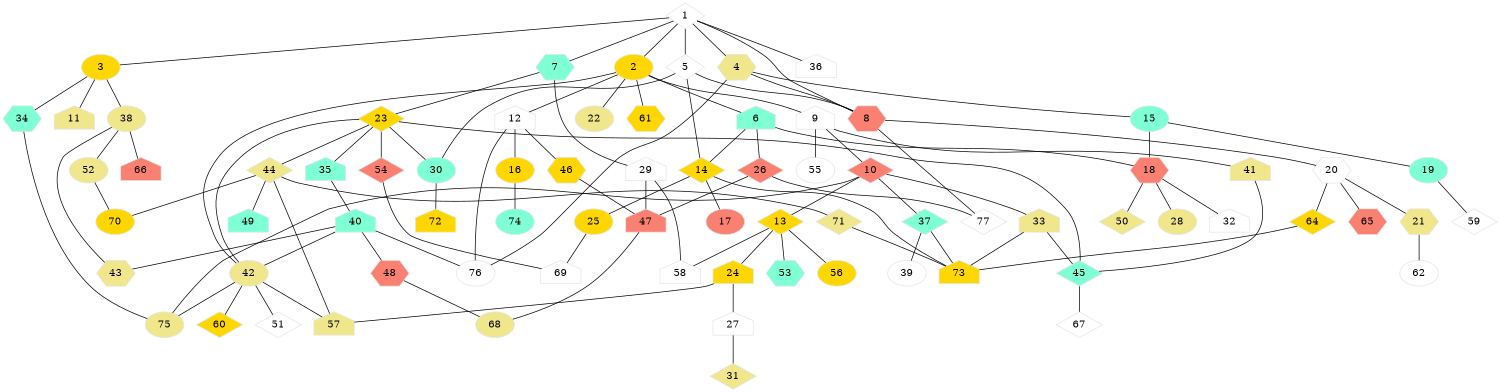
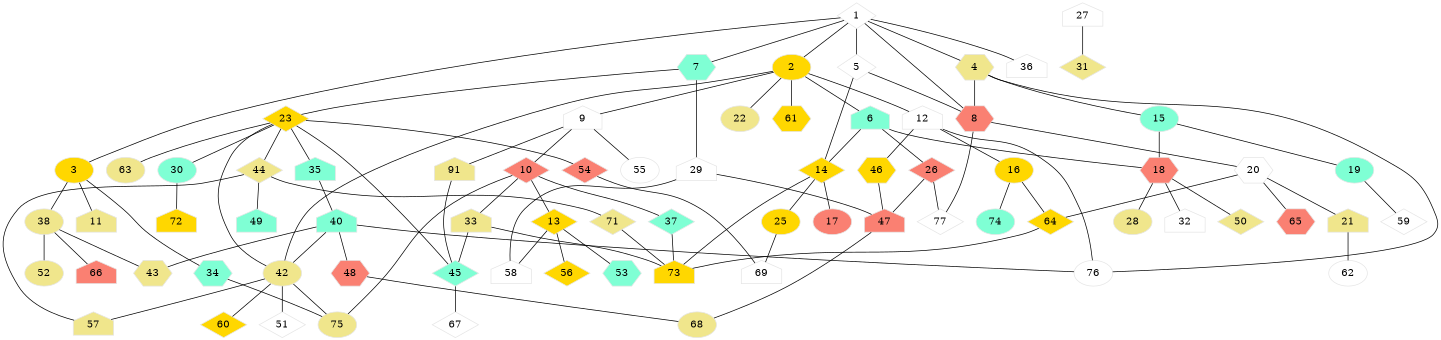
edge "5" -- "30": removed
node "63": added
node "41": label "41" -> "91"
edge "16" -- "64": added
node "70": removed
node "21": shape hexagon -> house
node "24": removed
node "56": shape ellipse -> diamond
node "39": removed
